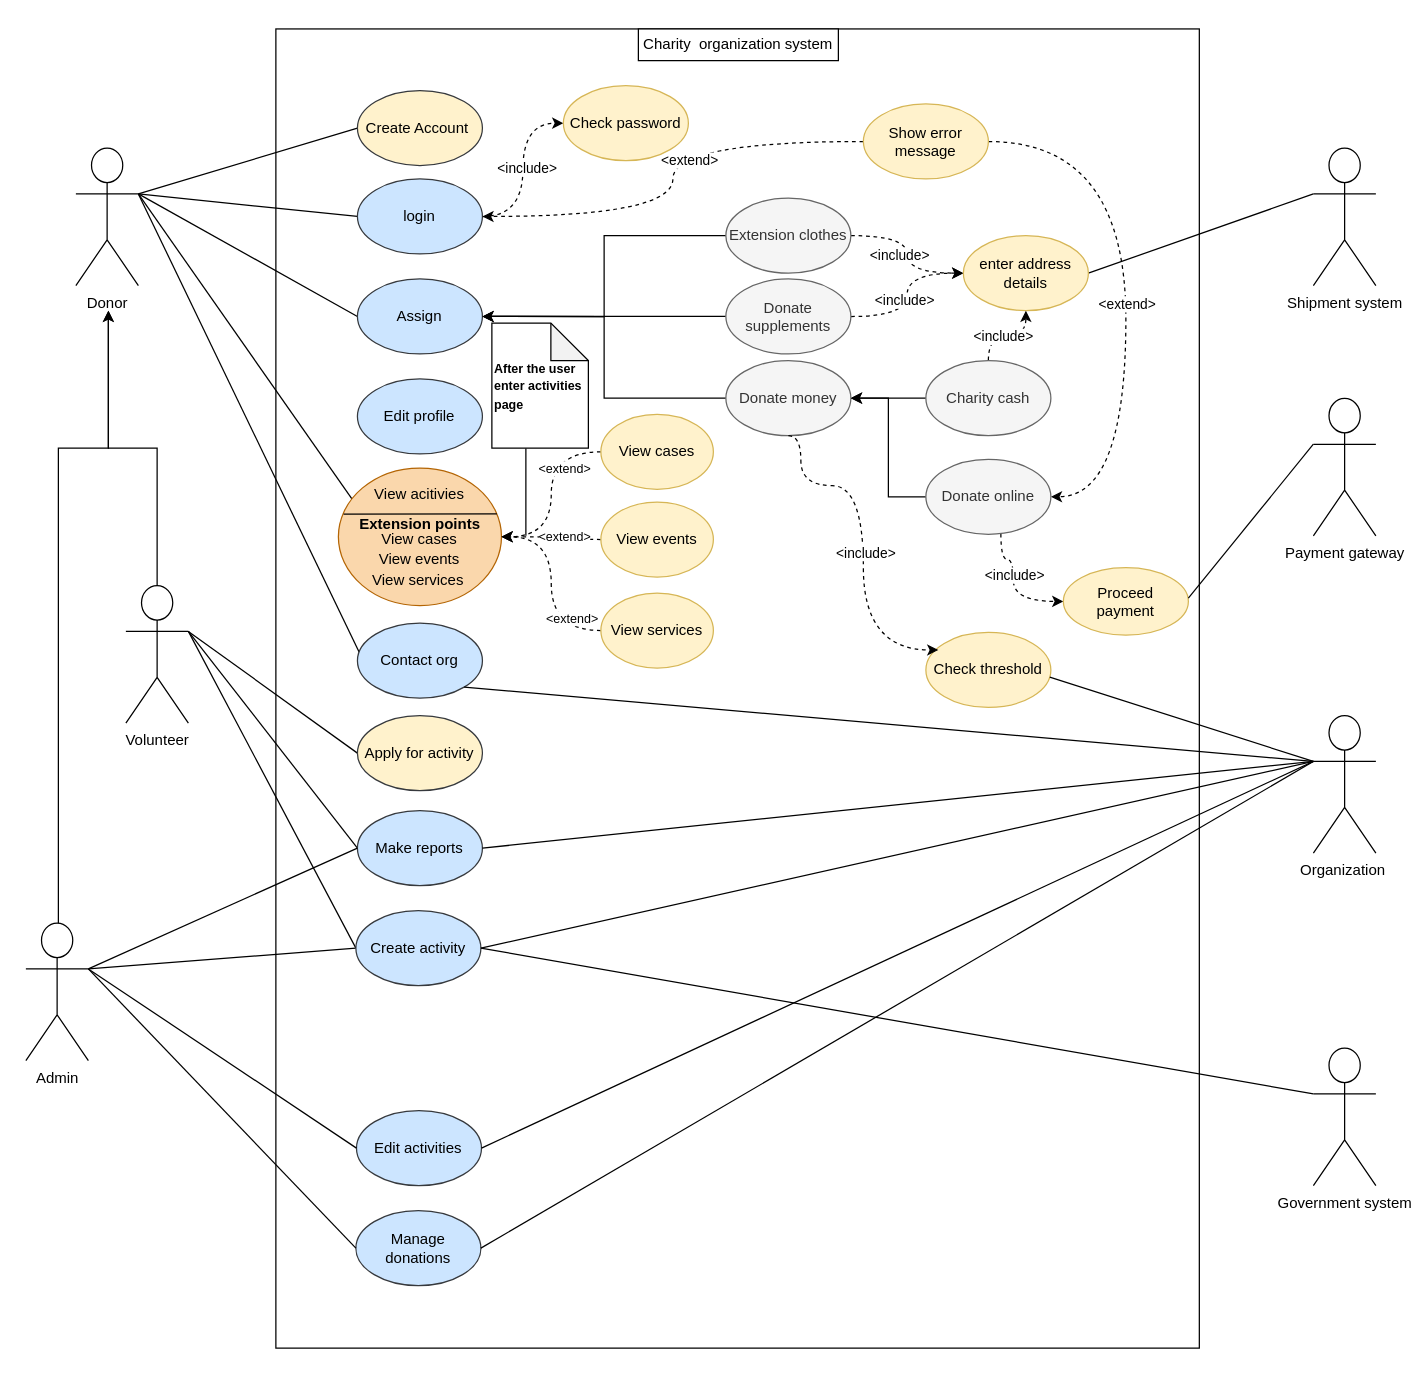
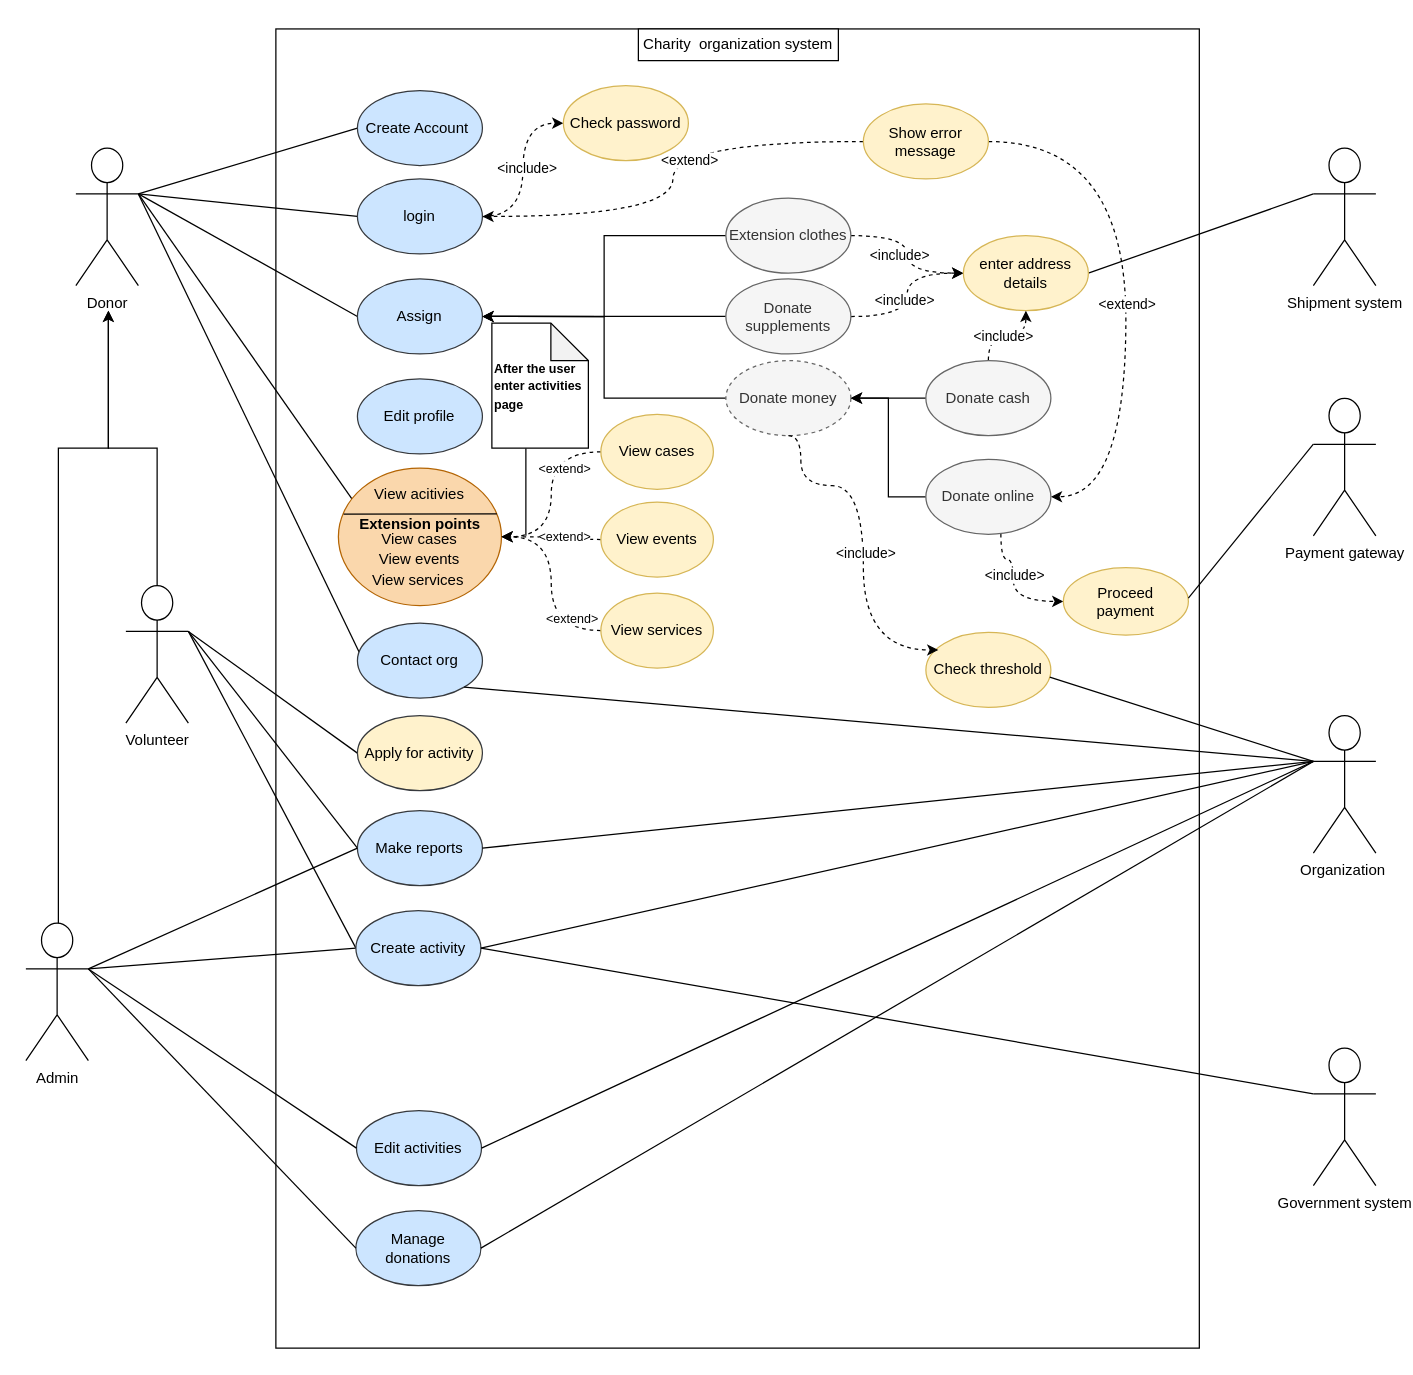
node "Create Account": fillcolor #fff2cc -> #cce5ff
node "Donate money": style solid -> dashed
node "Charity cash": label "Charity cash" -> "Donate cash"
